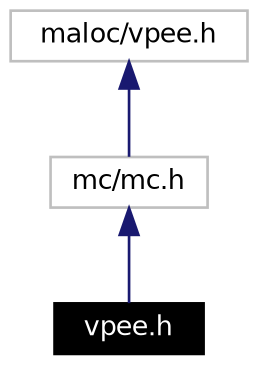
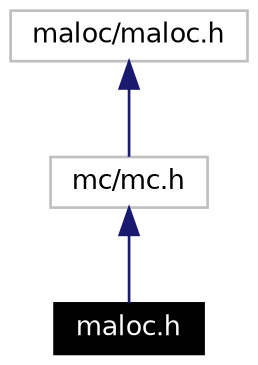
node "maloc/vpee.h": label "maloc/vpee.h" -> "maloc/maloc.h"
node "vpee.h": label "vpee.h" -> "maloc.h"
